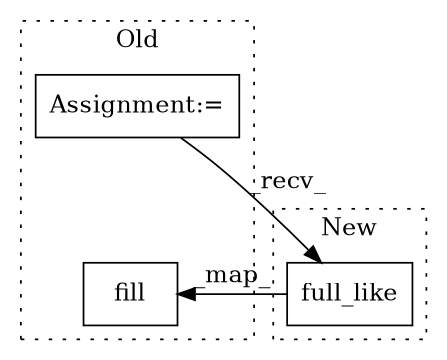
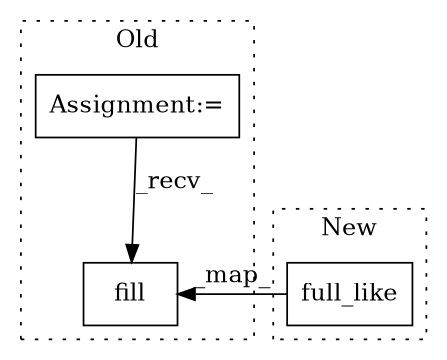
edge "Assignment:=" -> "full_like": now "Assignment:=" -> "fill"
